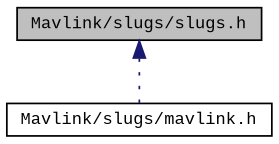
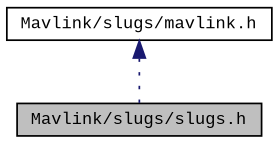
edge "Mavlink/slugs/mavlink.h" -> "Mavlink/slugs/slugs.h": reversed
